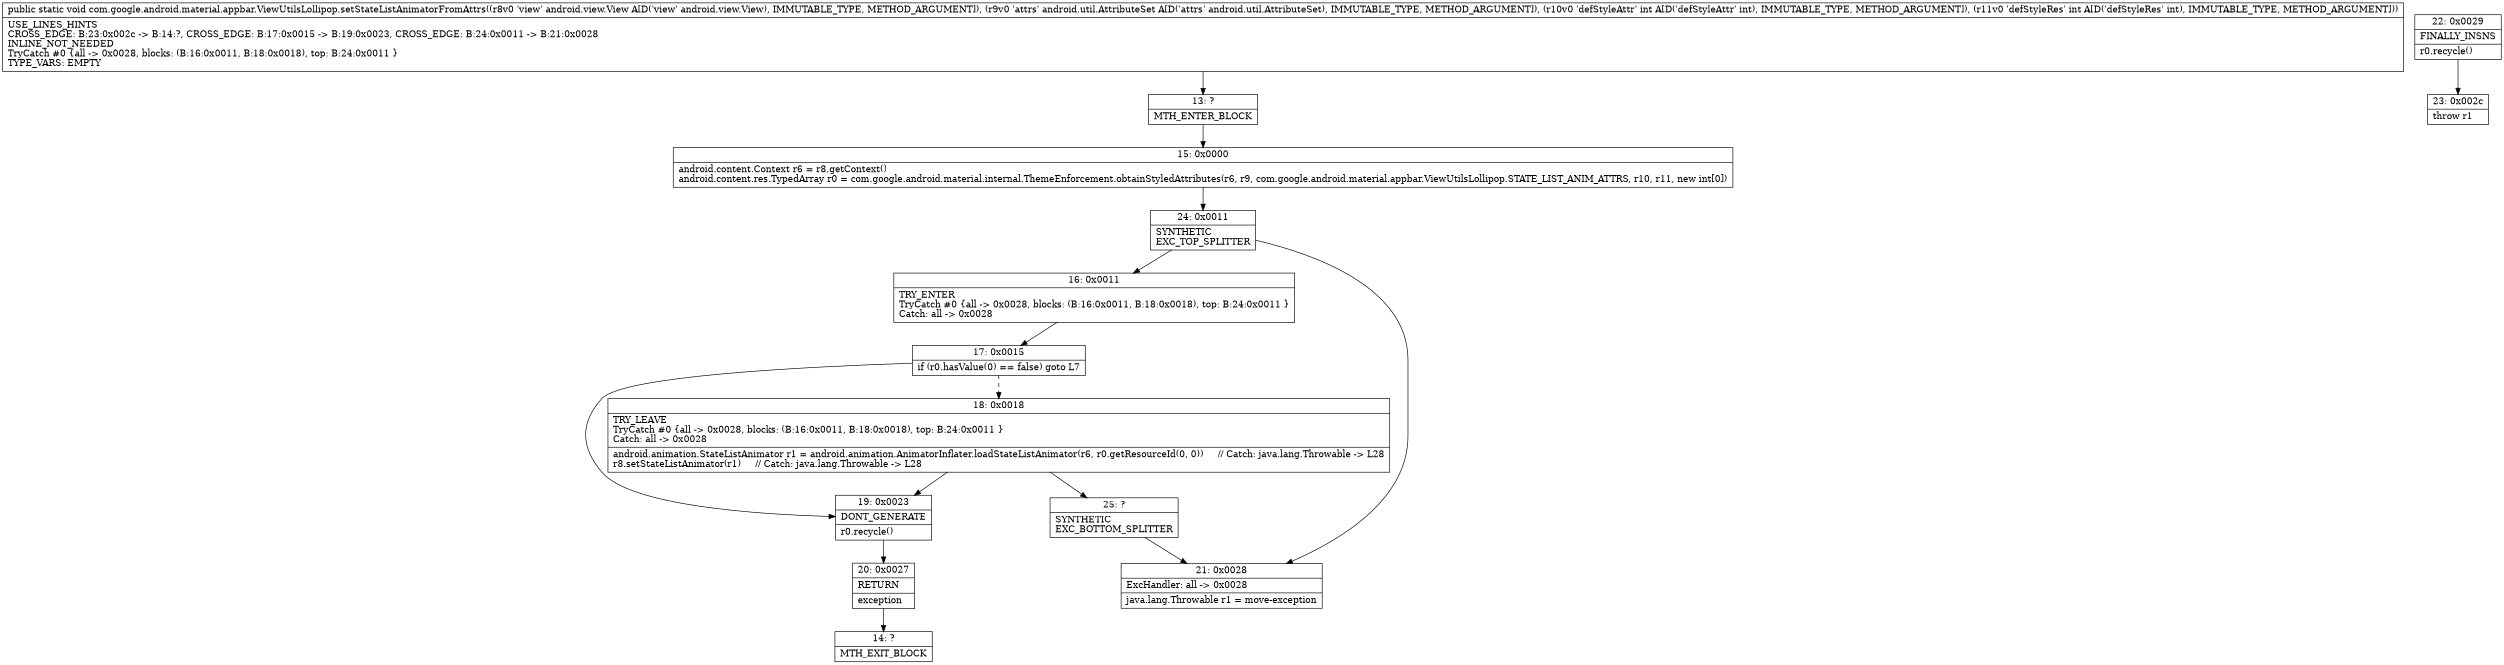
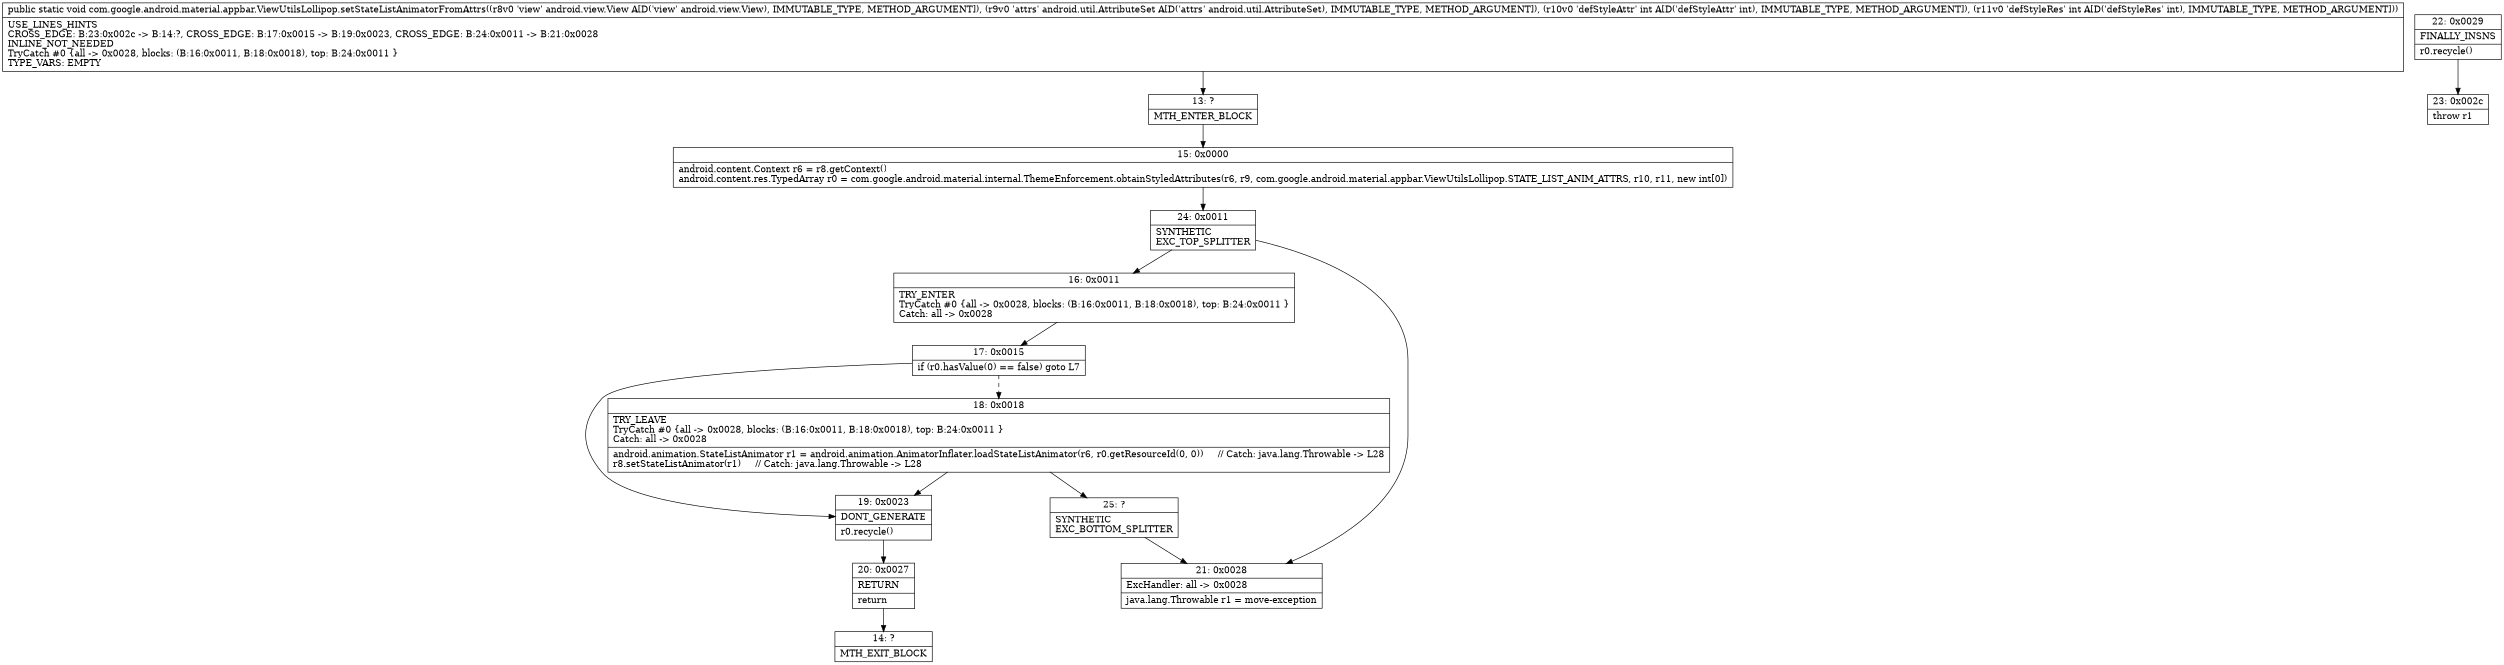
node "20: 0x0027": text "exception" -> "return"
